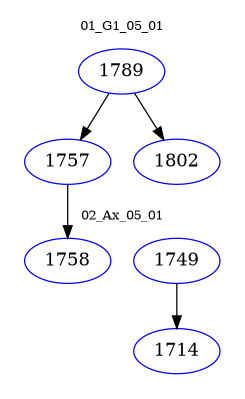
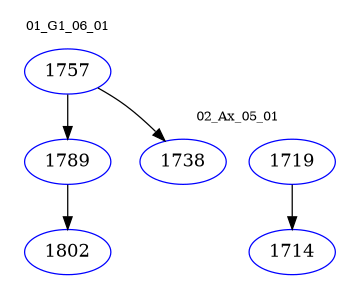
cluster "01_G1_05_01": label "01_G1_05_01" -> "01_G1_06_01"
edge "1789" -> "1757": reversed
node "1758": label "1758" -> "1738"
node "1749": label "1749" -> "1719"
